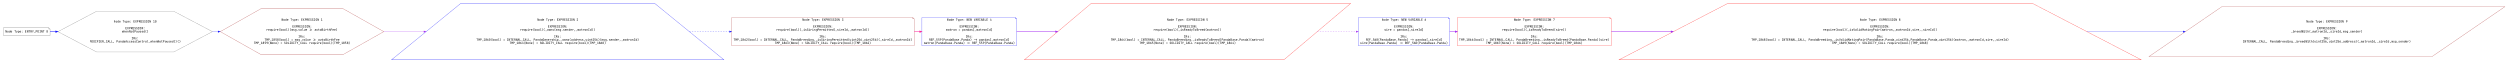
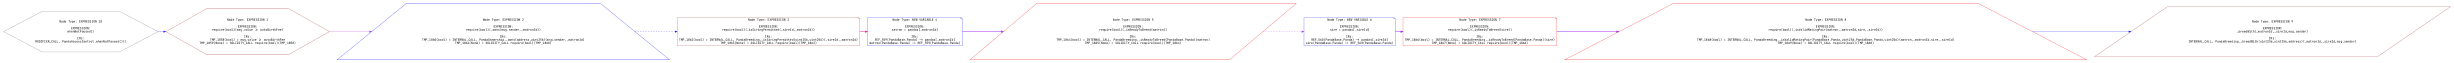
node "Node Type: ENTRY_POINT 0": removed
